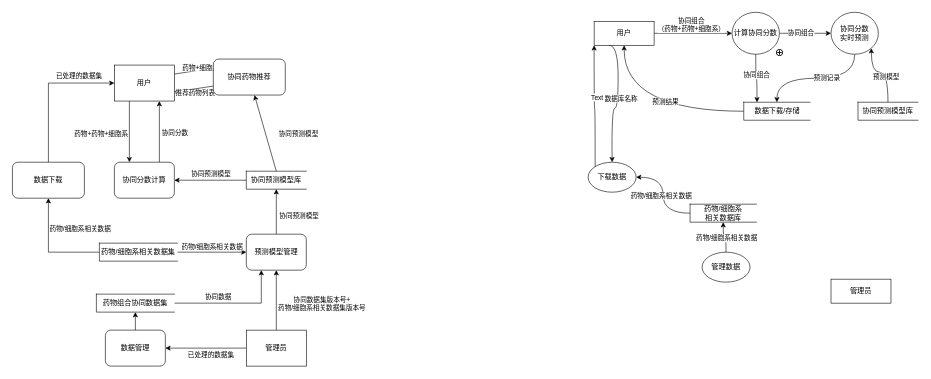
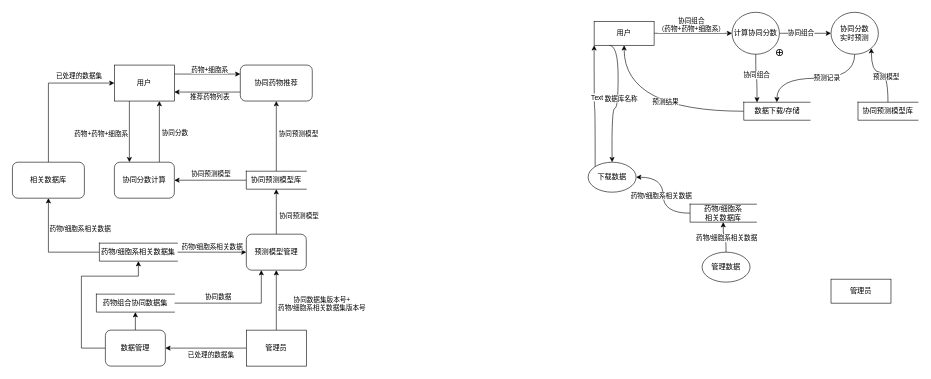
node "协同药物推荐": moved (249, 77) -> (276, 83)
node "数据下载": label "数据下载" -> "相关数据库"
edge "数据管理" -> "药物/细胞系相关数据集": added
